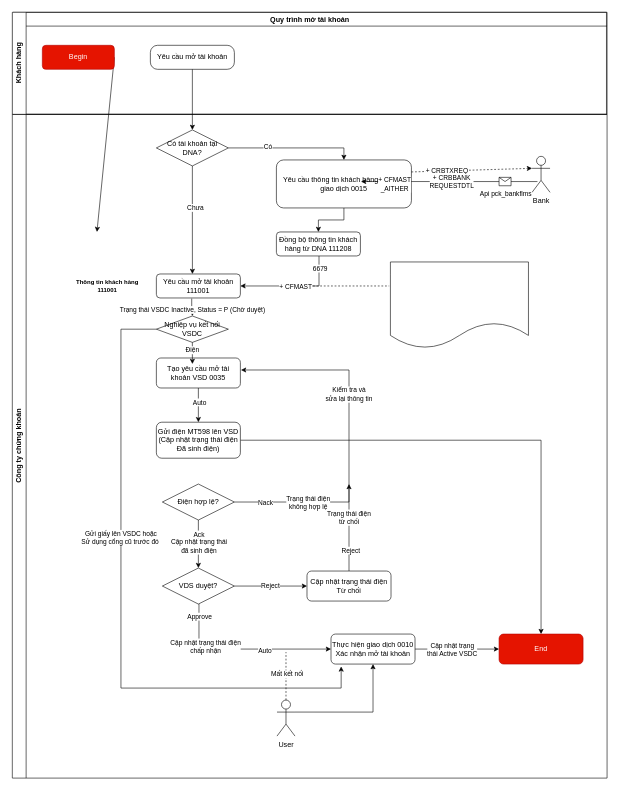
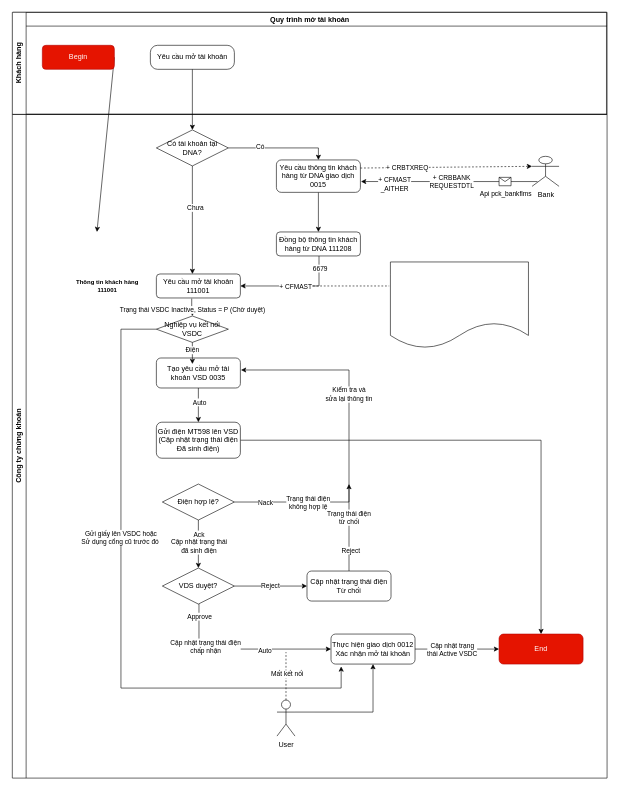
node "Bank": size 18x36 -> 27x30
node "Yêu cầu thông tin khách hàng từ DNA giao dịch 0015": size 135x48 -> 84x32
node "Thực hiện giao dịch 0010 Xác nhận mở tài khoản": label "Thực hiện giao dịch 0010 Xác nhận mở tài khoản" -> "Thực hiện giao dịch 0012 Xác nhận mở tài khoản"
